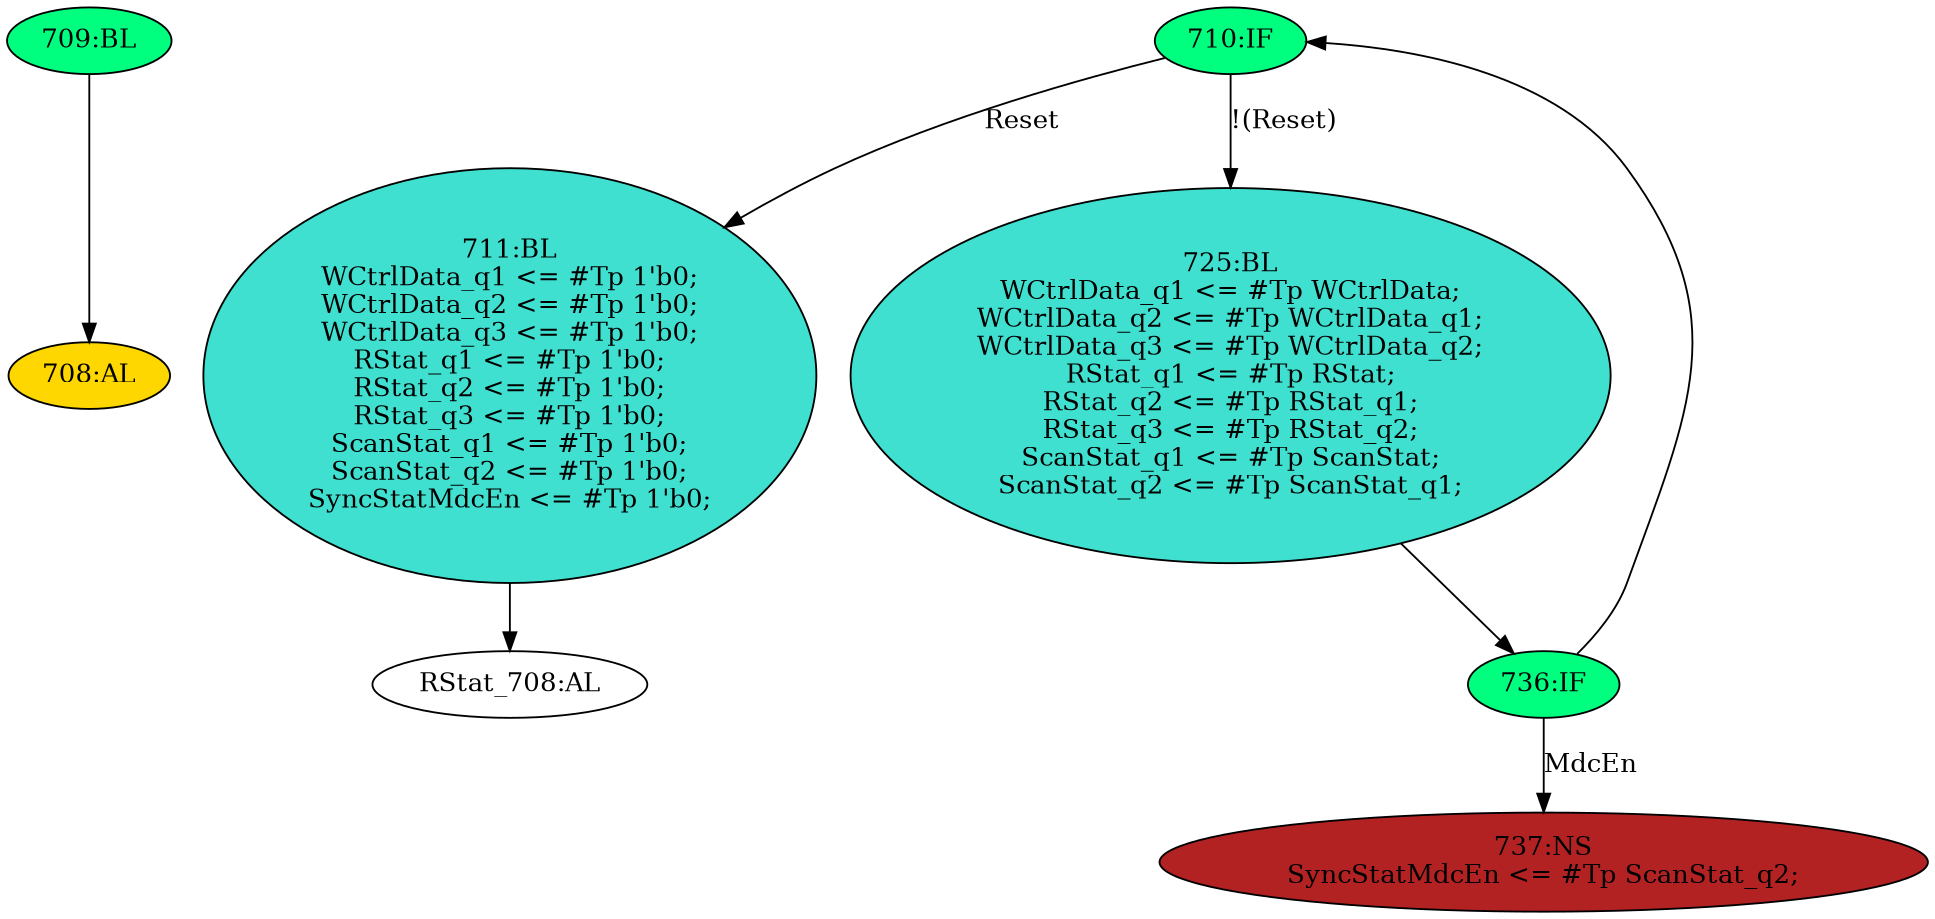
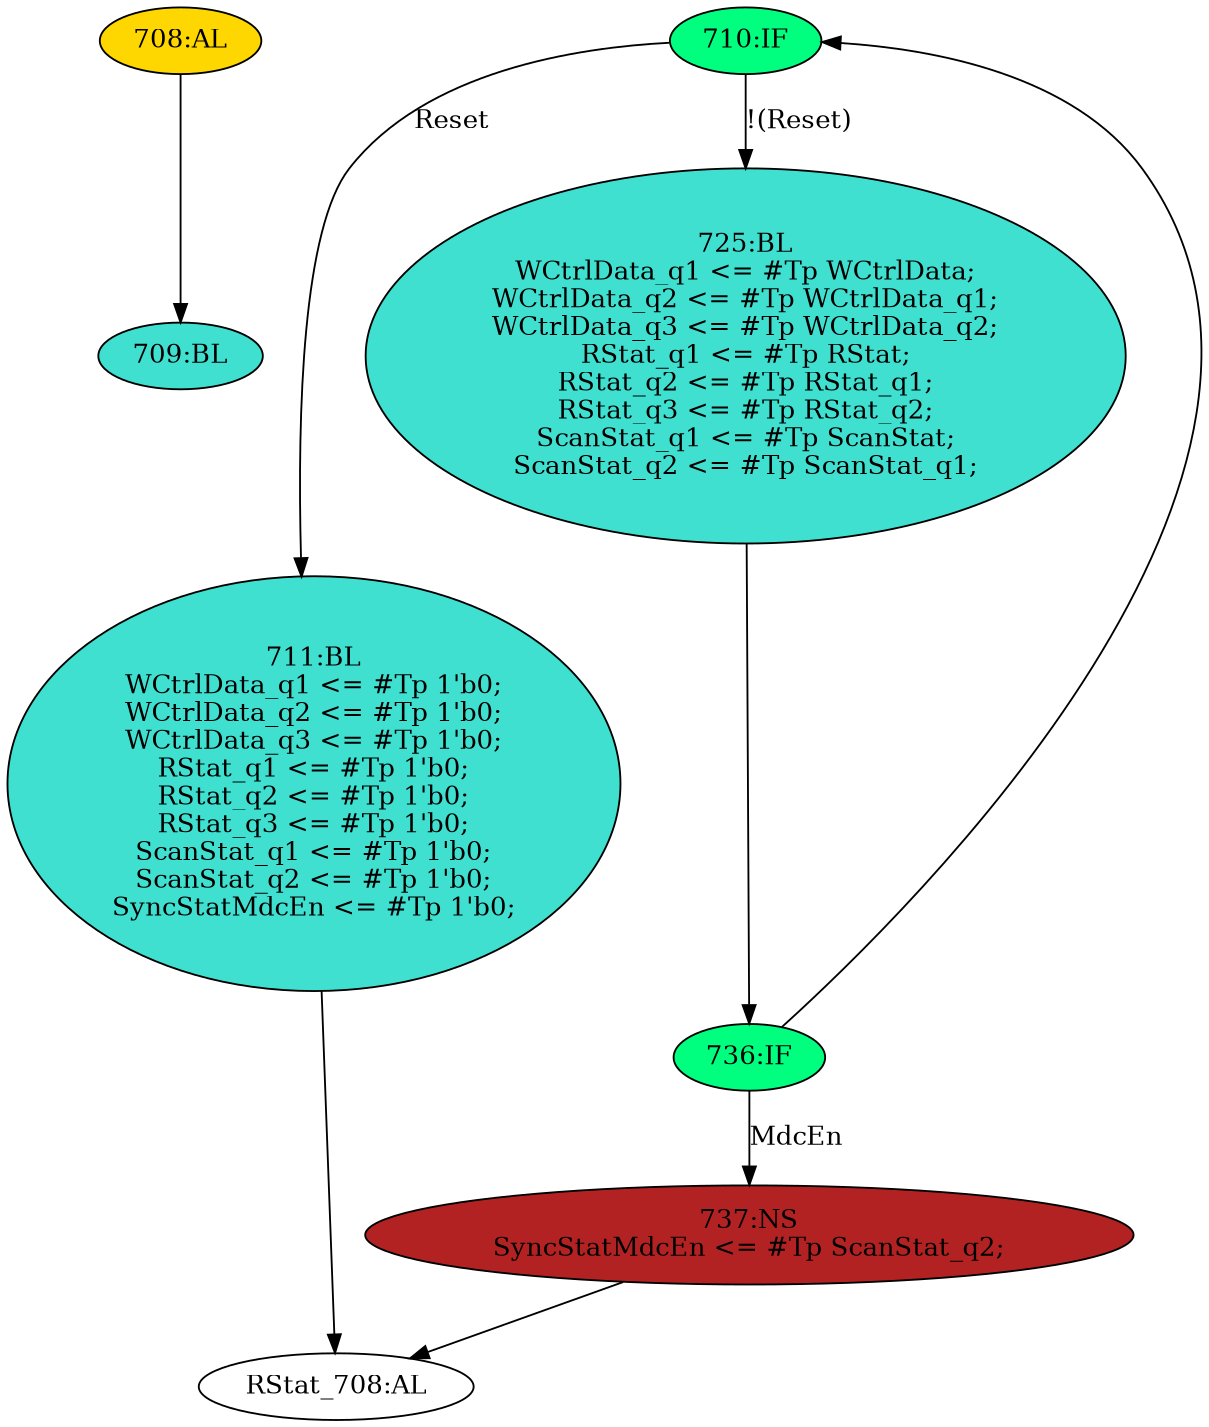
node "709:BL": fillcolor springgreen -> turquoise
edge "709:BL" -> "708:AL": reversed
edge "737:NS SyncStatMdcEn <= #Tp ScanStat_q2;" -> "RStat_708:AL": added
